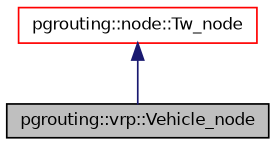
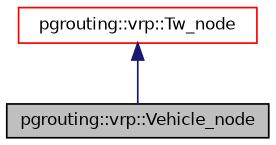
node "pgrouting::node::Tw_node": label "pgrouting::node::Tw_node" -> "pgrouting::vrp::Tw_node"
